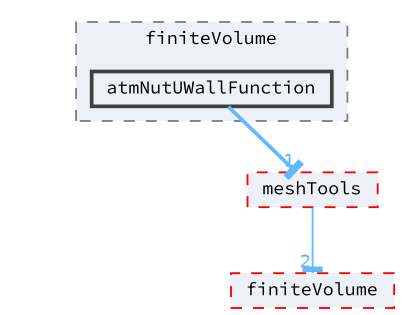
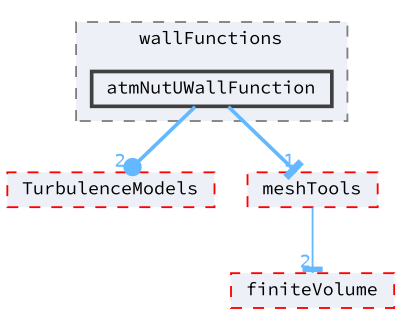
cluster "finiteVolume": label "finiteVolume" -> "wallFunctions"
node "TurbulenceModels": added
